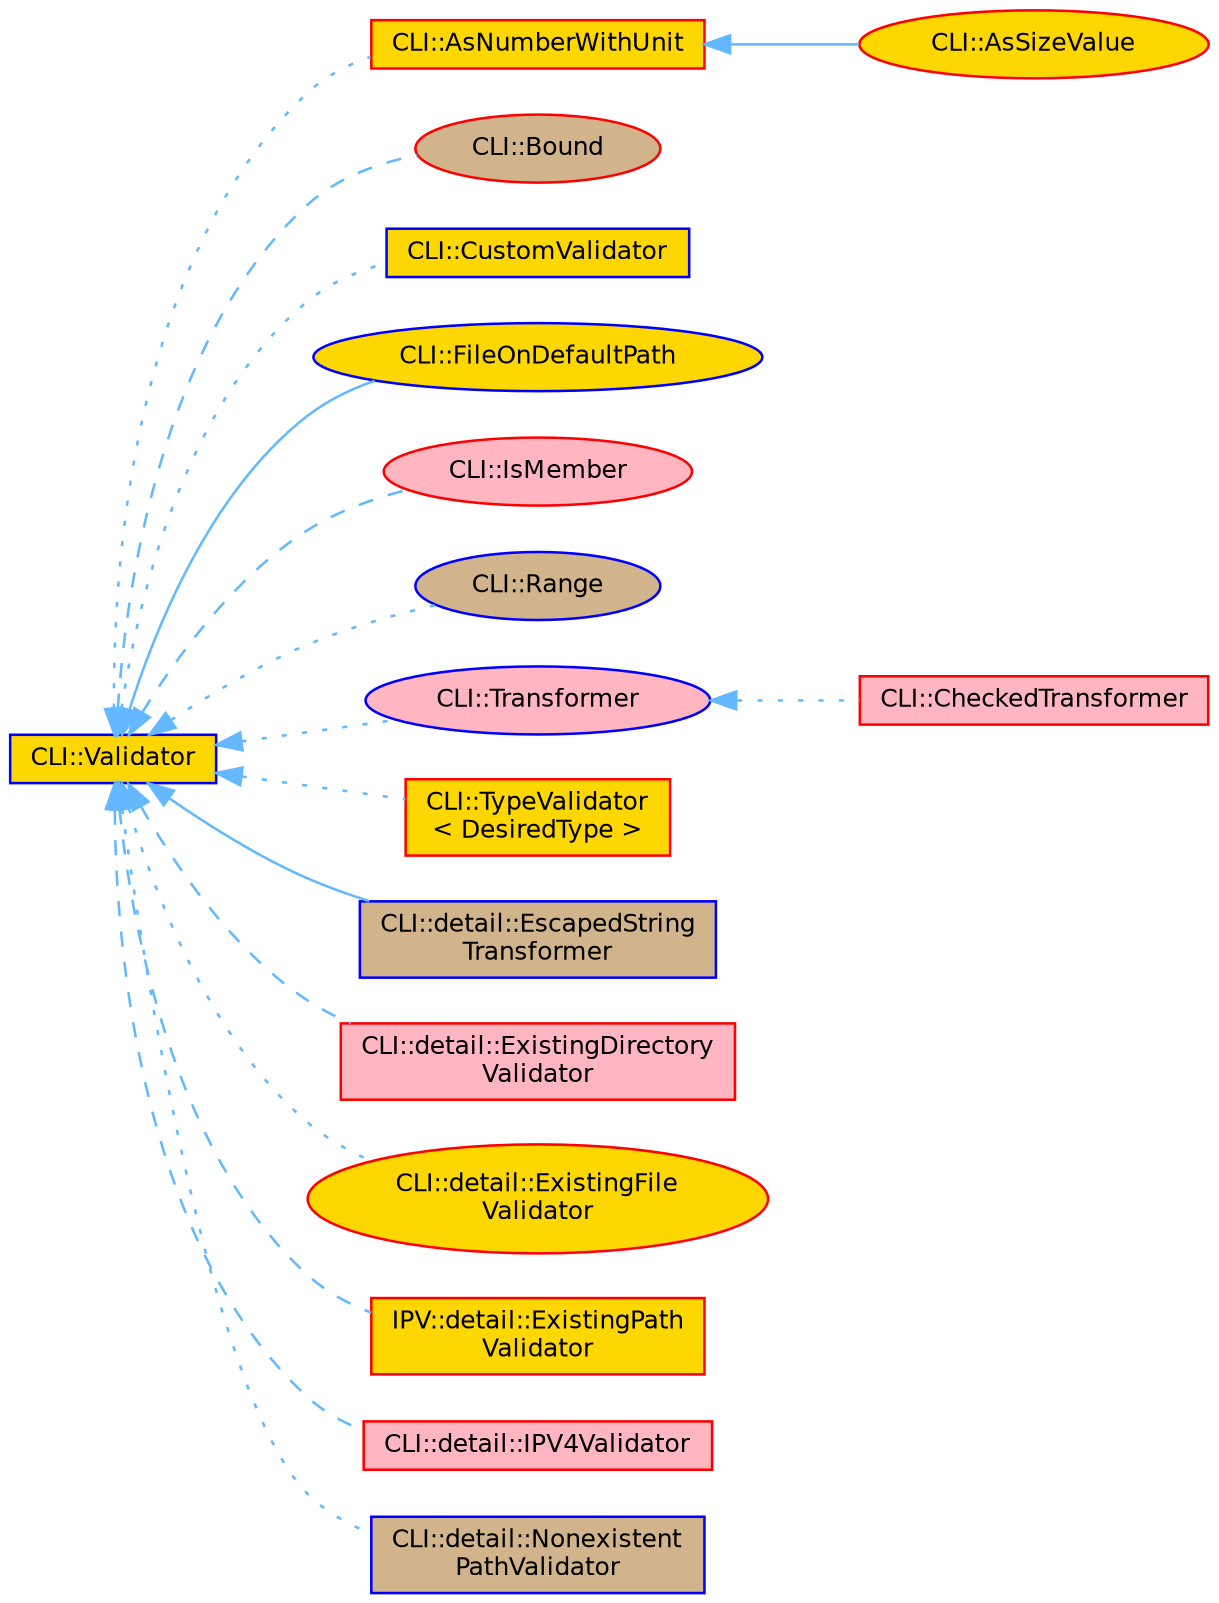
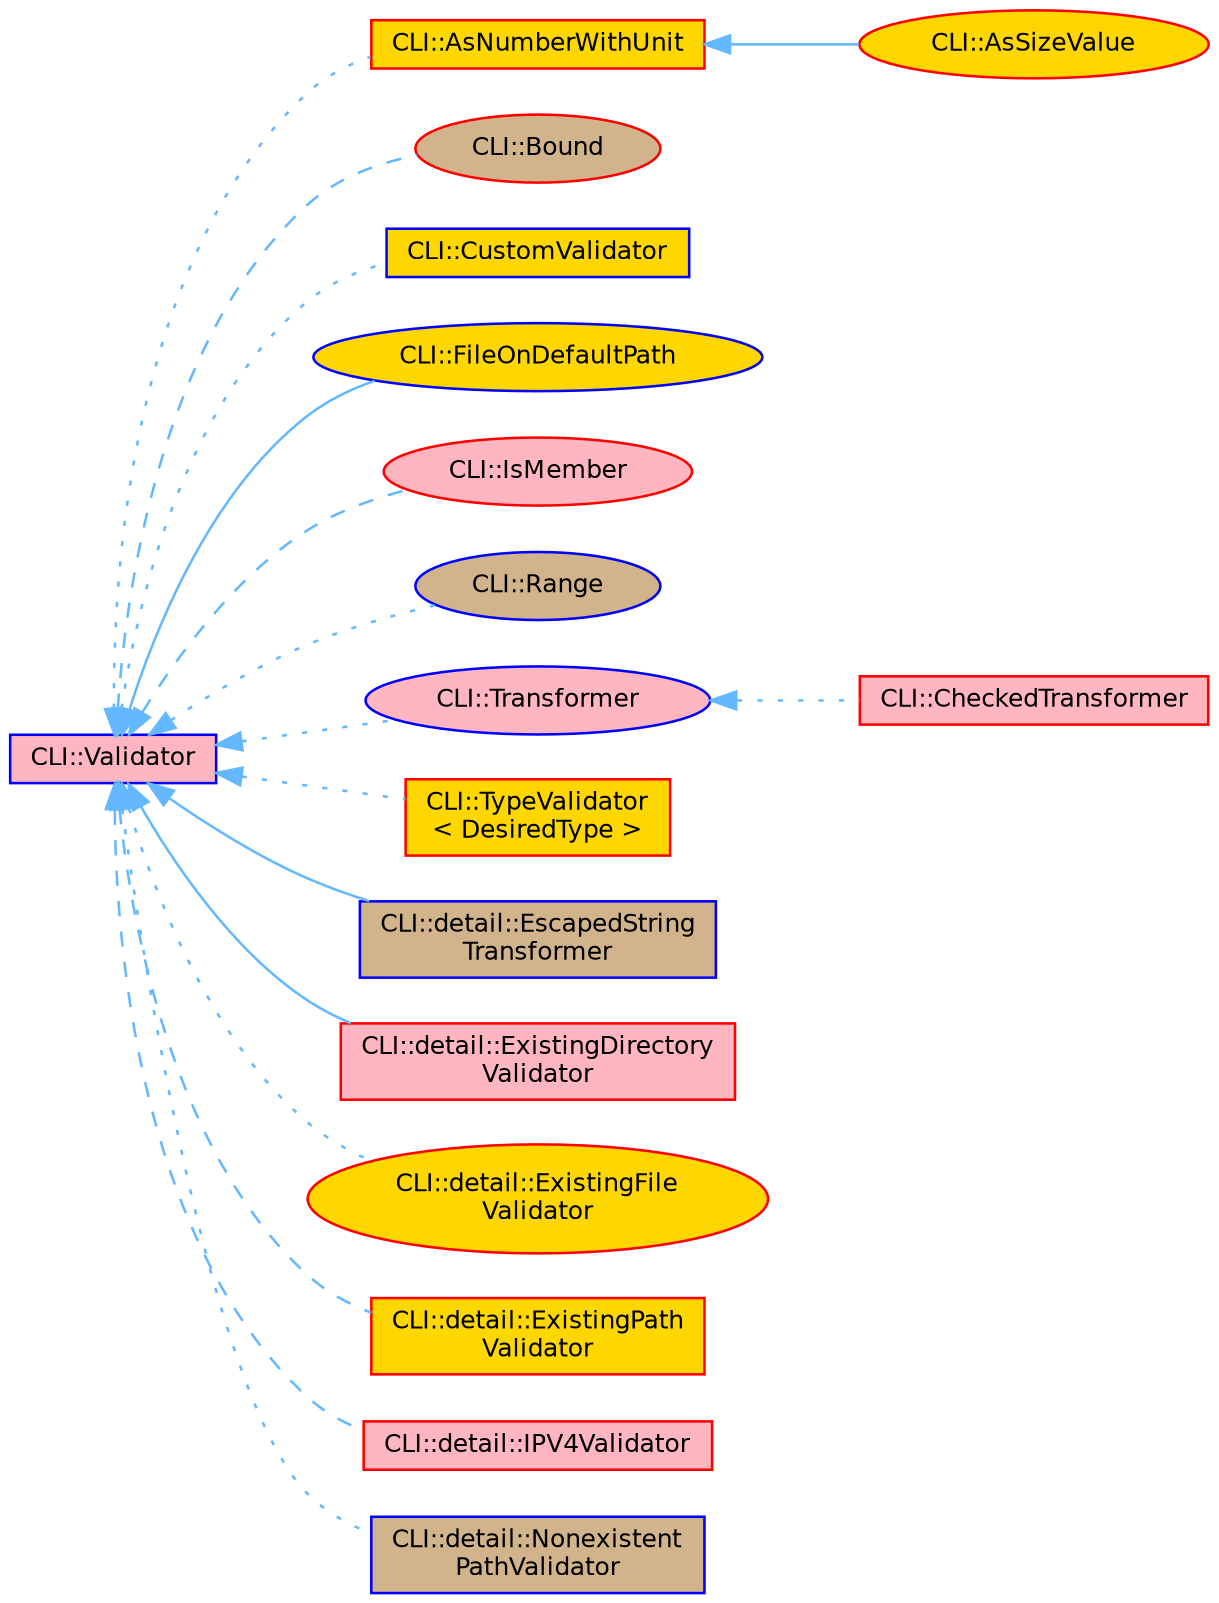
node "CLI::Validator": fillcolor gold -> lightpink
edge "CLI::detail::ExistingDirectory Validator" -> "CLI::Validator": style dashed -> solid
node "IPV::detail::ExistingPath Validator": label "IPV::detail::ExistingPath Validator" -> "CLI::detail::ExistingPath Validator"
